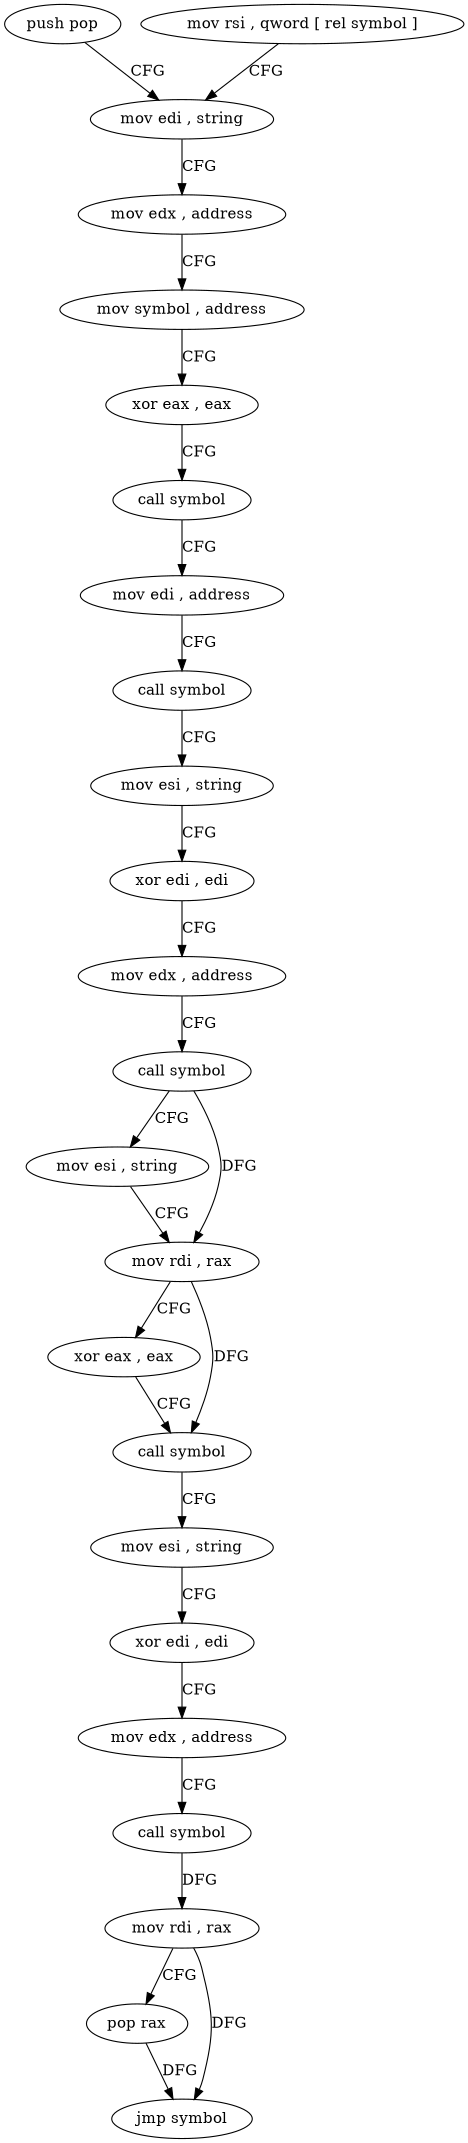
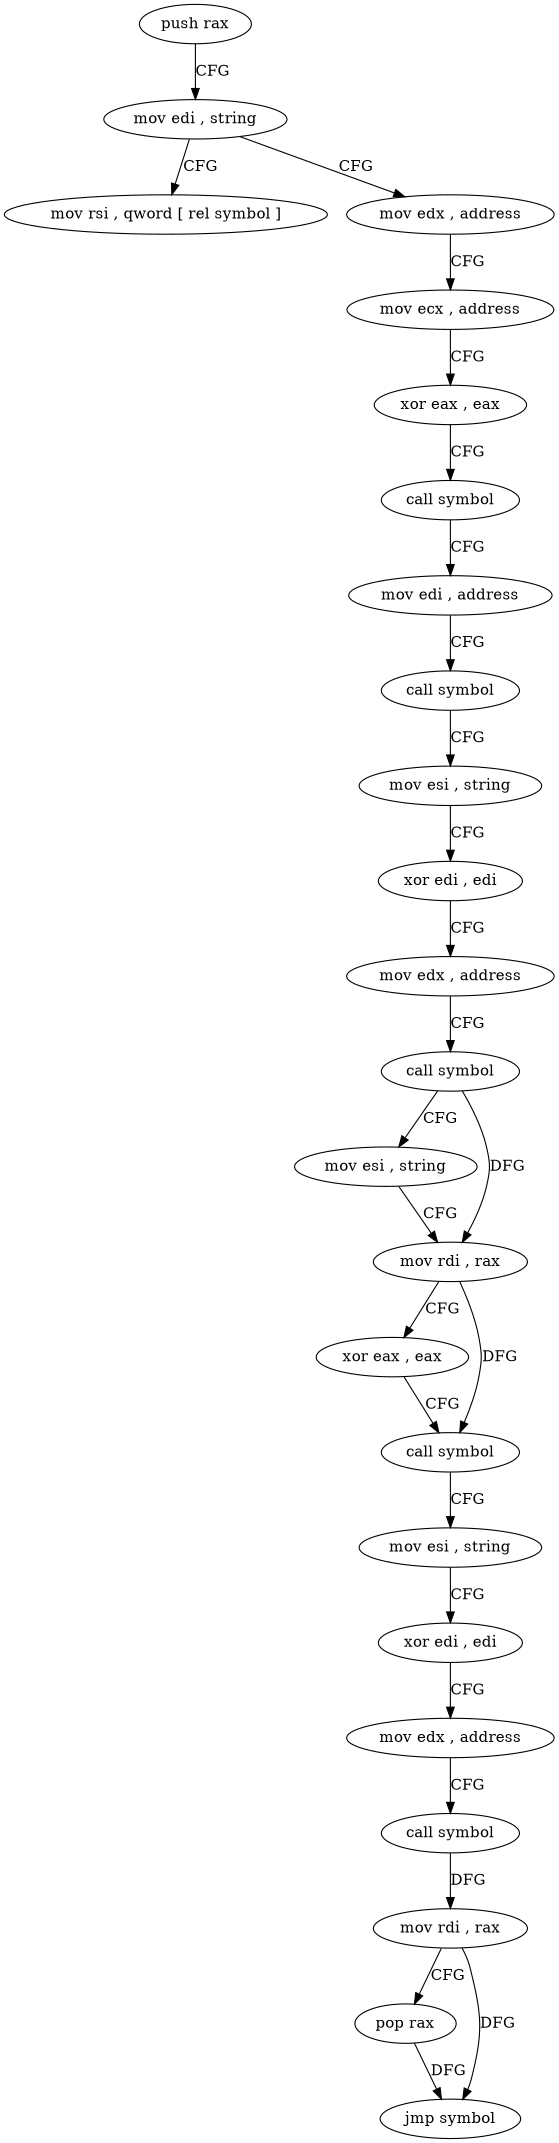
node "push pop": label "push pop" -> "push rax"
edge "mov rsi , qword [ rel symbol ]" -> "mov edi , string": reversed
node "mov symbol , address": label "mov symbol , address" -> "mov ecx , address"
